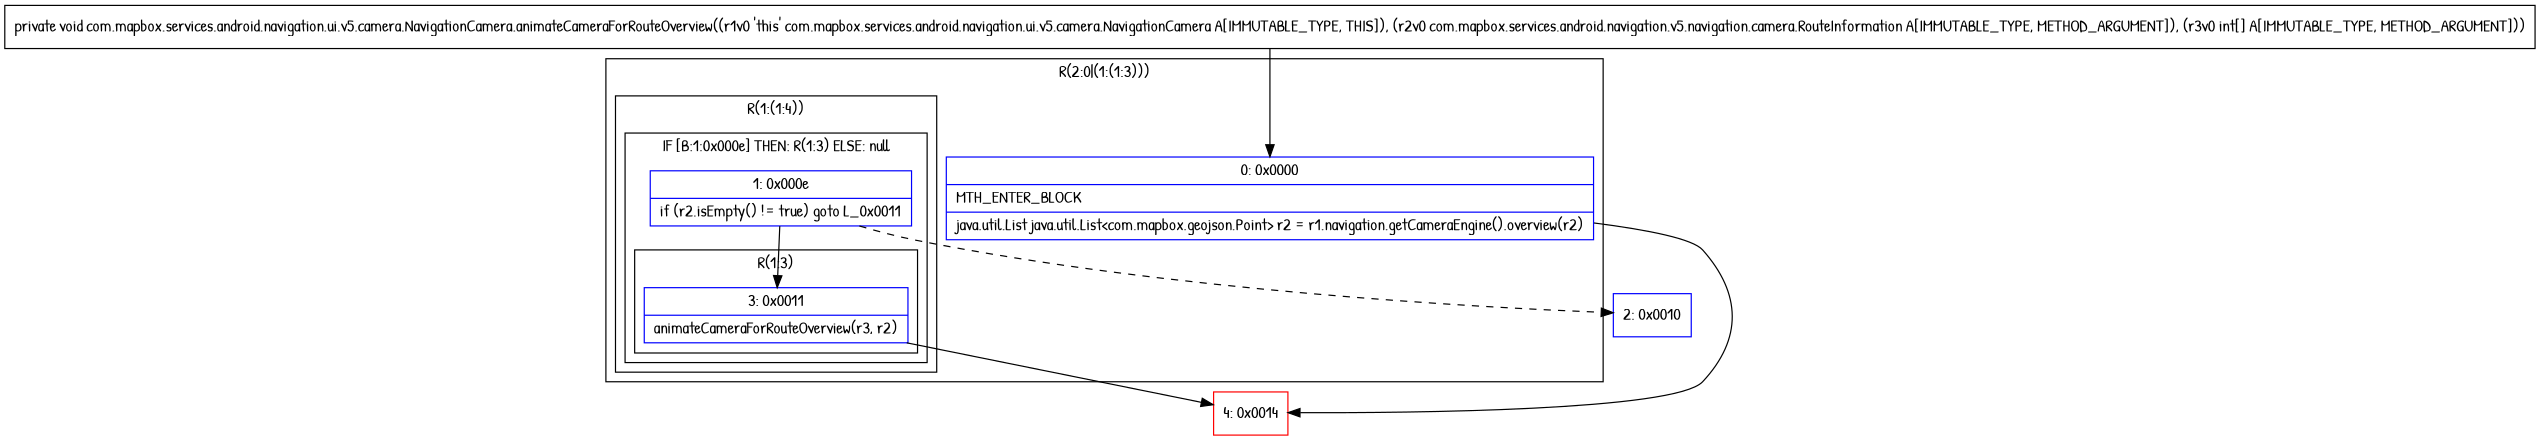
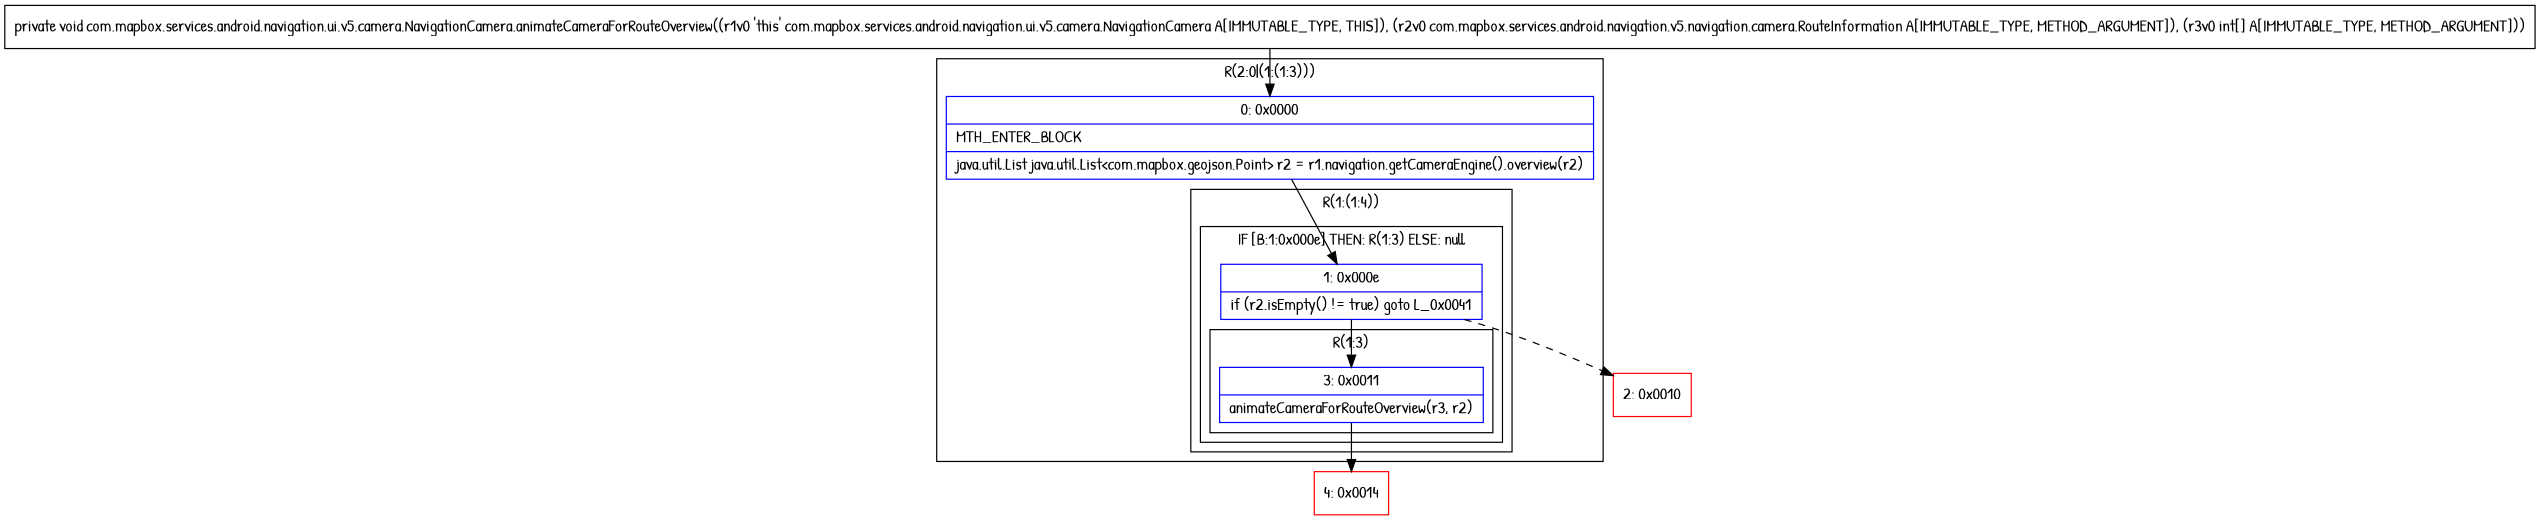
node "1: 0x000e": text "if (r2.isEmpty() != true) goto L_0x0011" -> "if (r2.isEmpty() != true) goto L_0x0041"
node "2: 0x0010": color blue -> red
edge "0: 0x0000" -> "4: 0x0014": now "0: 0x0000" -> "1: 0x000e"
